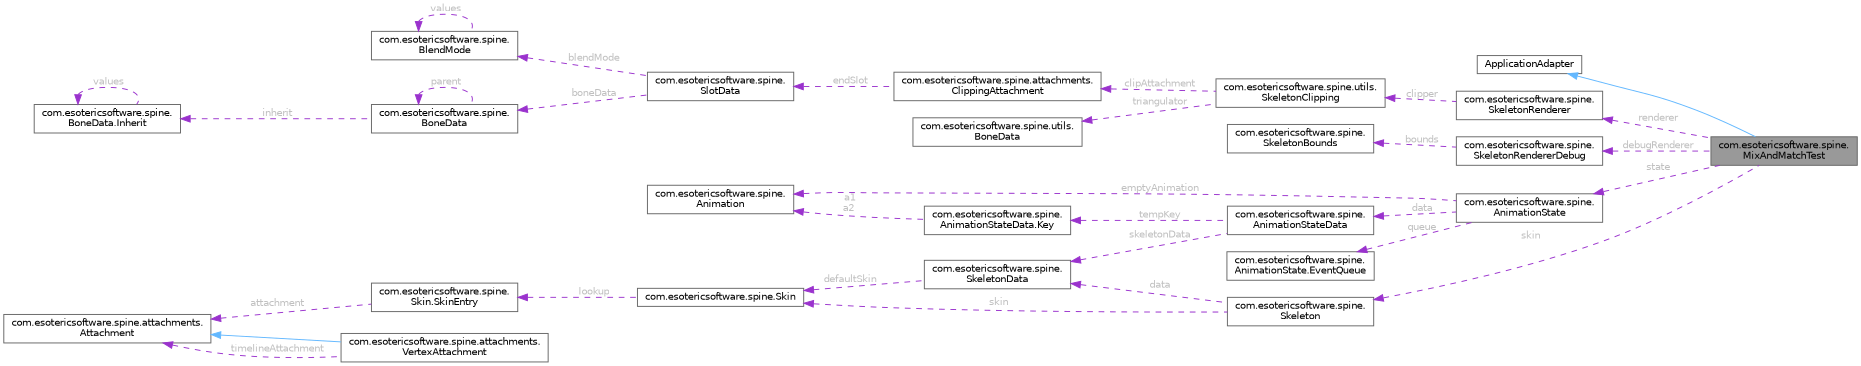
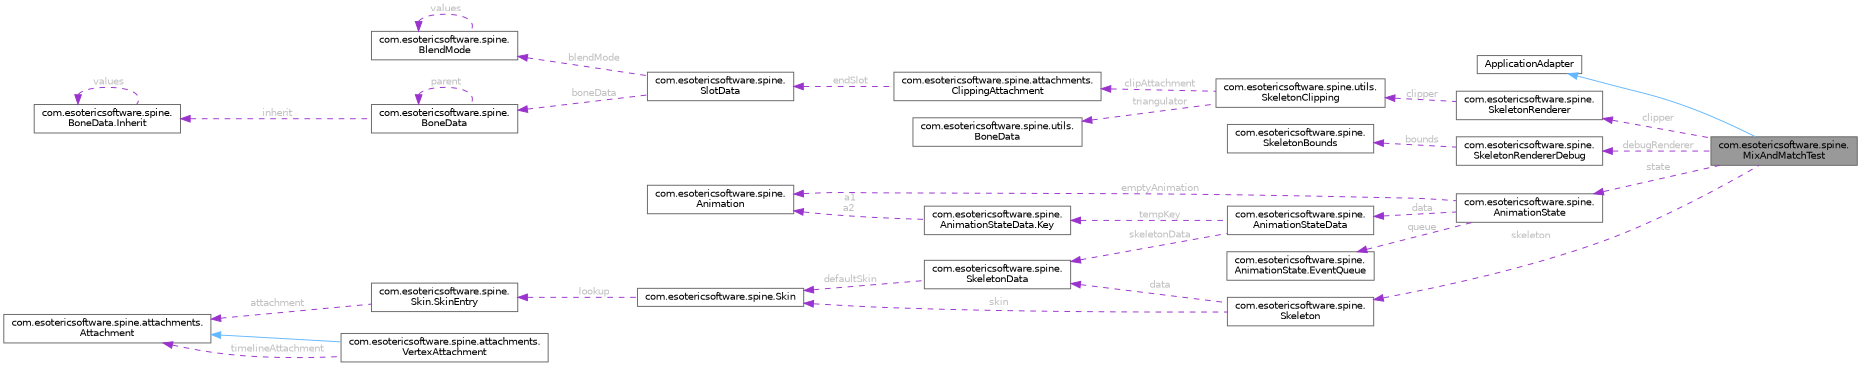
edge "com.esotericsoftware.spine. MixAndMatchTest" -> "com.esotericsoftware.spine. SkeletonRenderer": label " renderer" -> " clipper"
edge "com.esotericsoftware.spine. MixAndMatchTest" -> "com.esotericsoftware.spine. Skeleton": label " skin" -> " skeleton"
